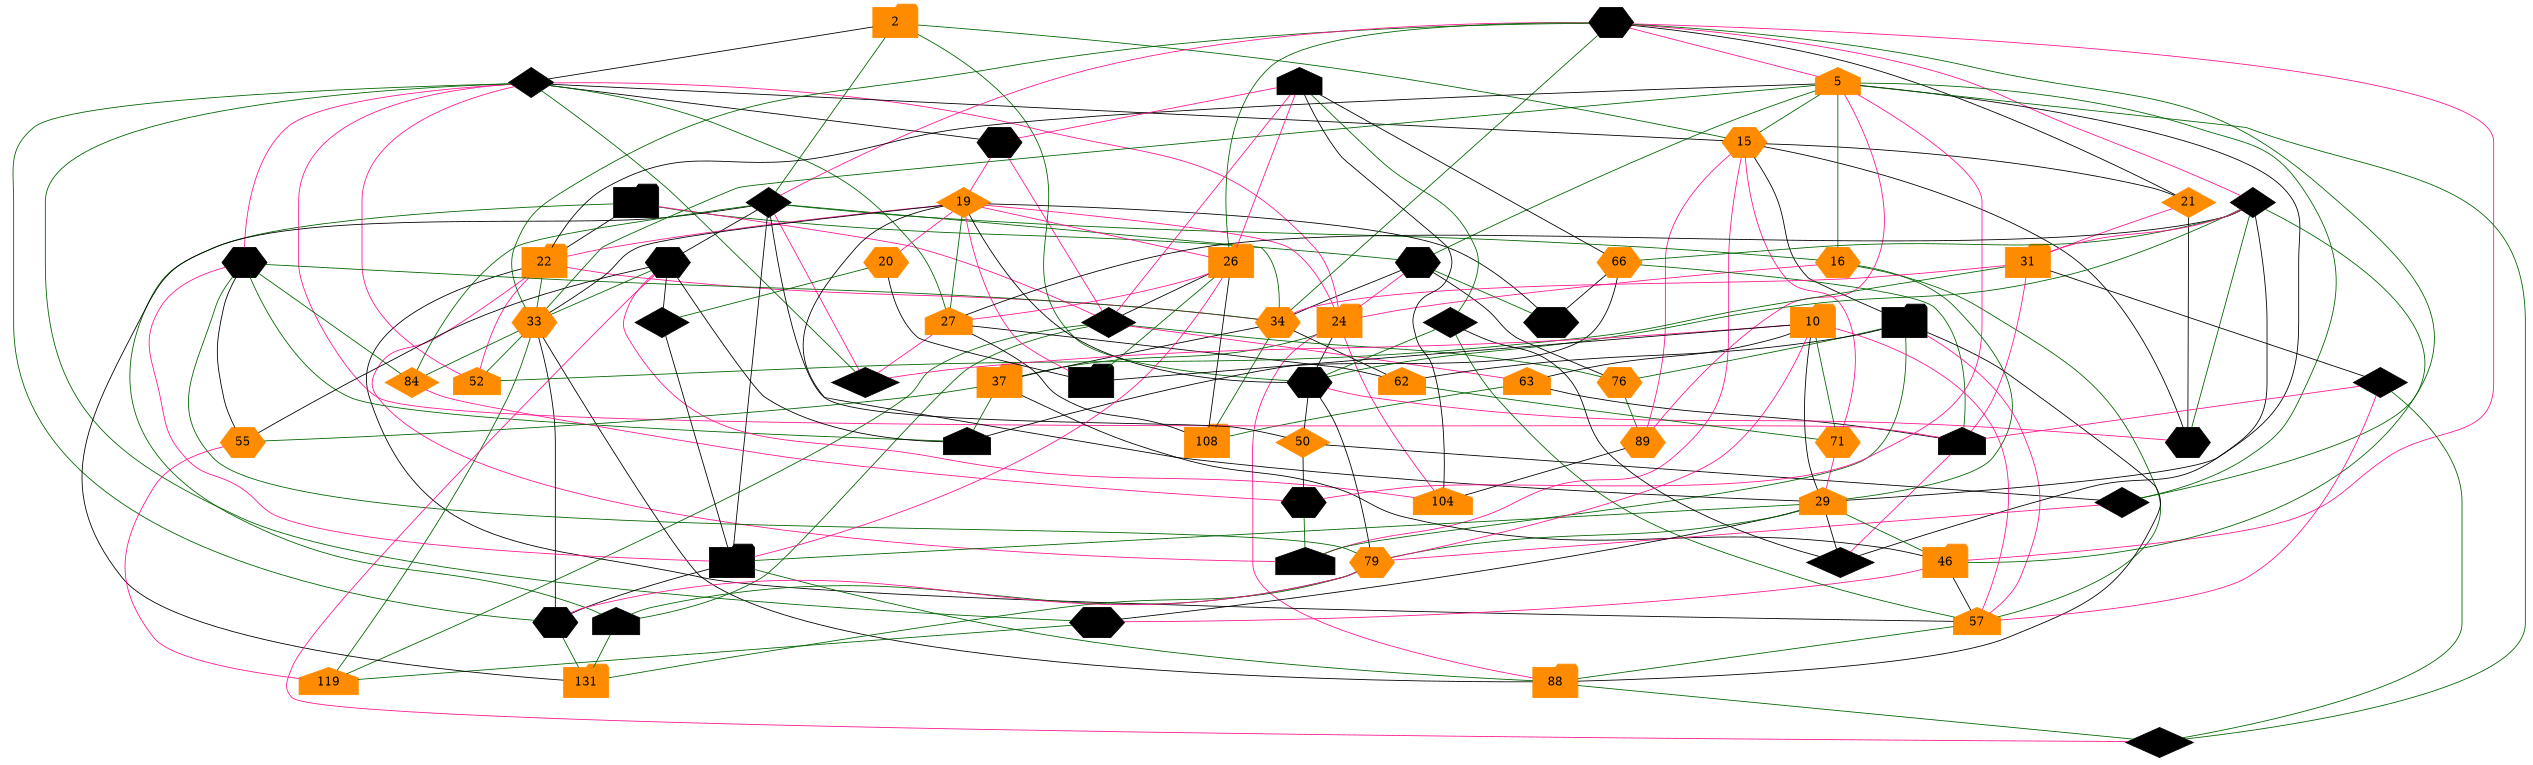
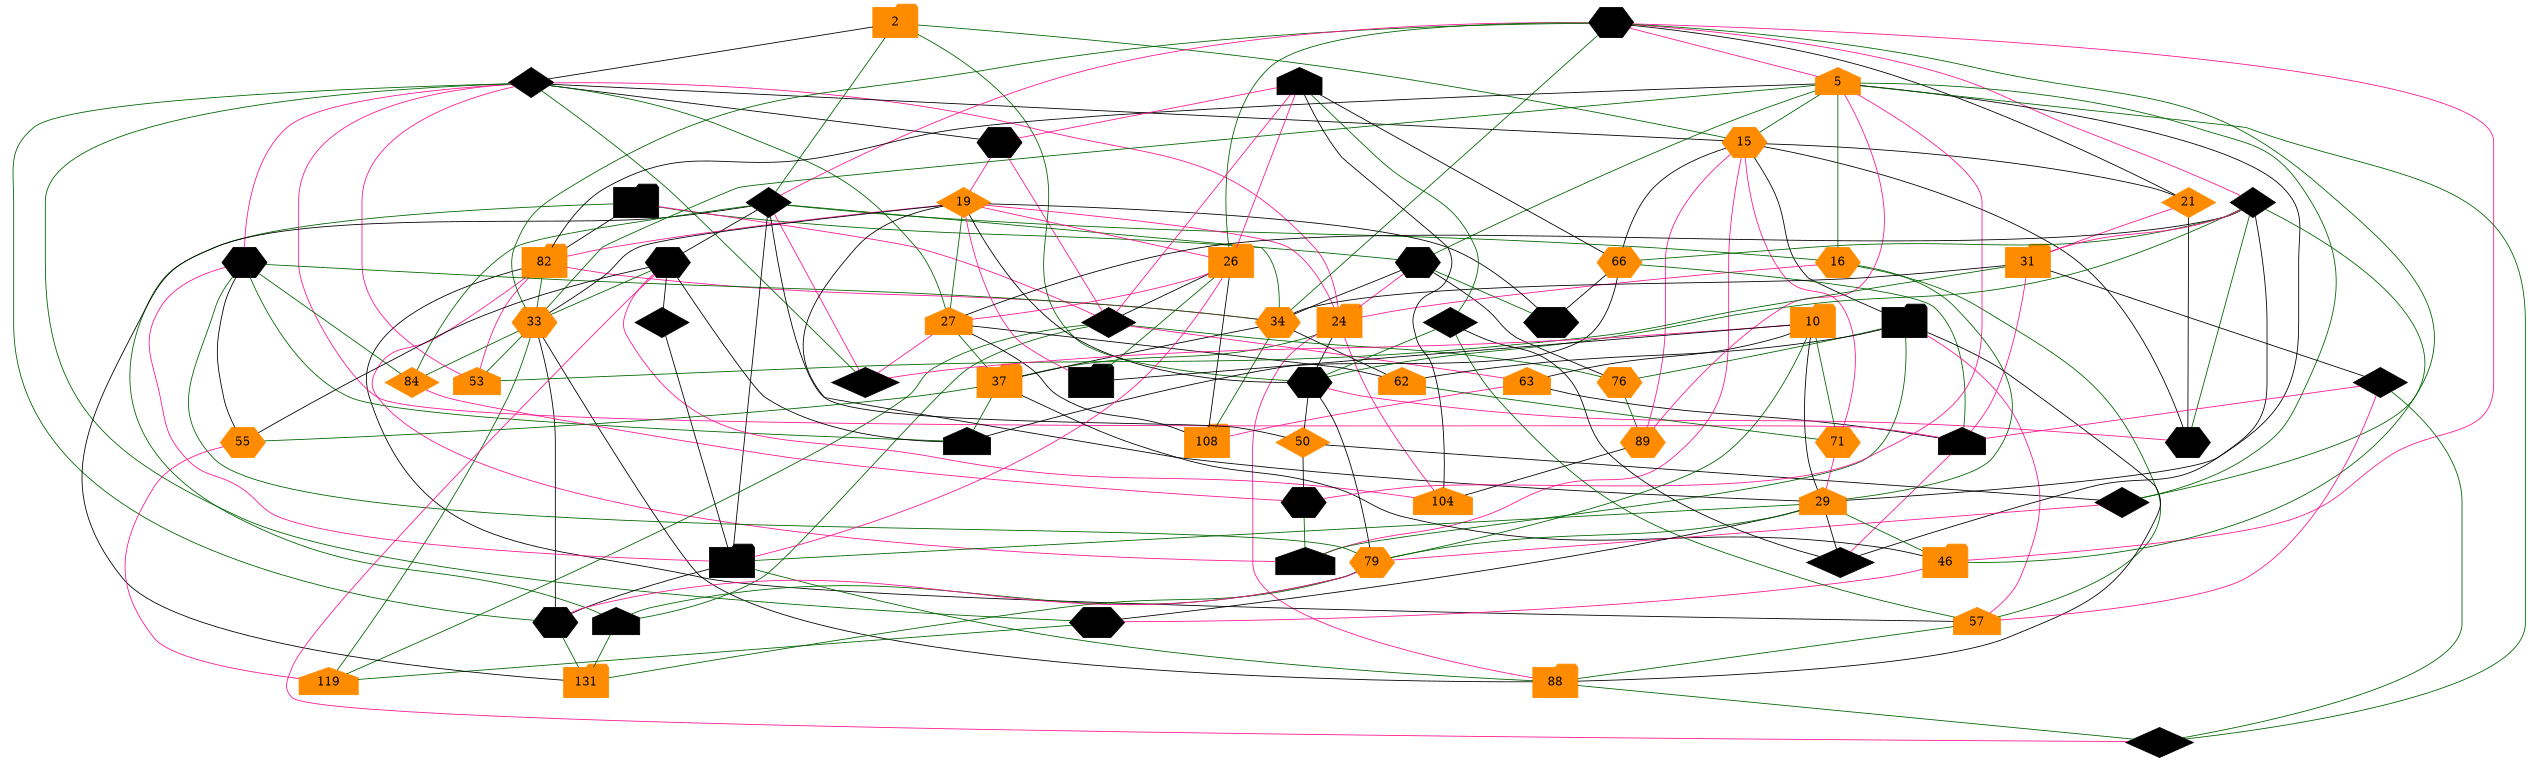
edge "15" -- "66": added
node "22": label "22" -> "82"
node "20": removed
edge "31" -- "34": color deeppink -> black
edge "27" -- "37": added
node "52": label "52" -> "53"
edge "10" -- "57": removed
edge "63" -- "108": color darkgreen -> deeppink
edge "10" -- "79": color deeppink -> darkgreen
edge "46" -- "57": removed
